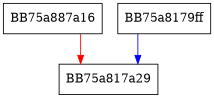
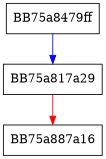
node "BB75a8179ff": label "BB75a8179ff" -> "BB75a8479ff"
edge "BB75a887a16" -> "BB75a817a29": reversed
